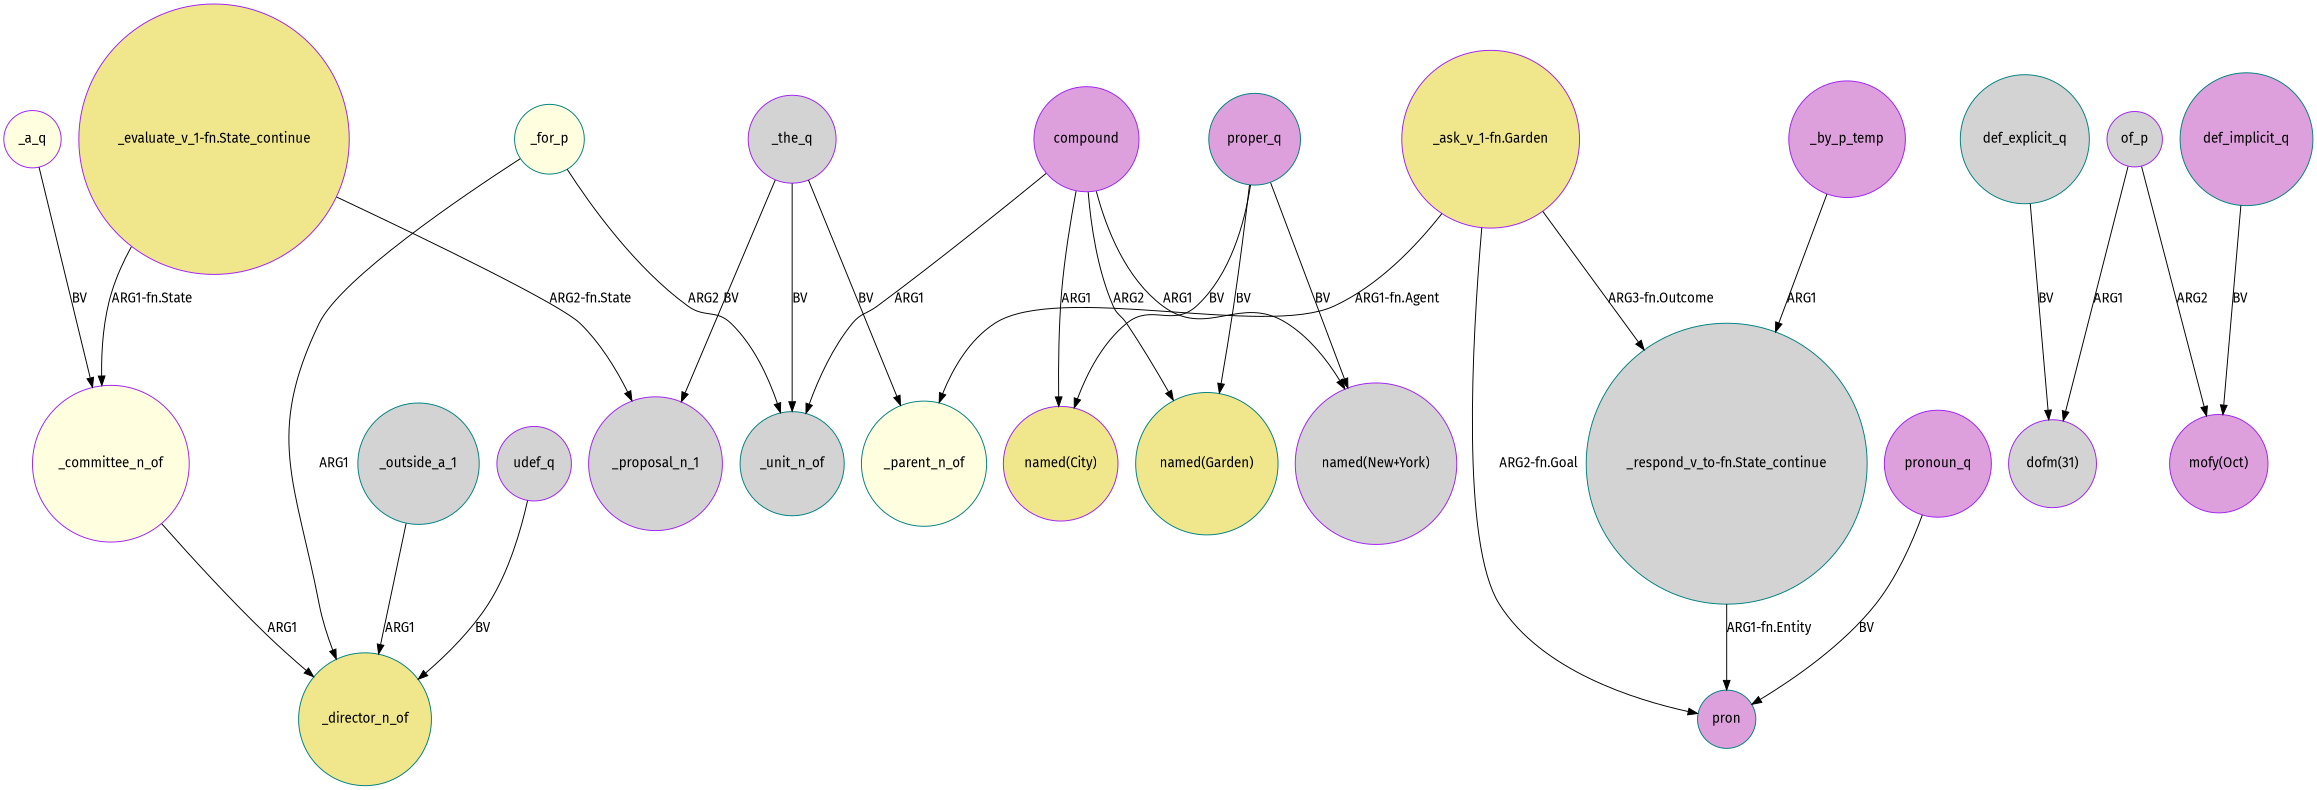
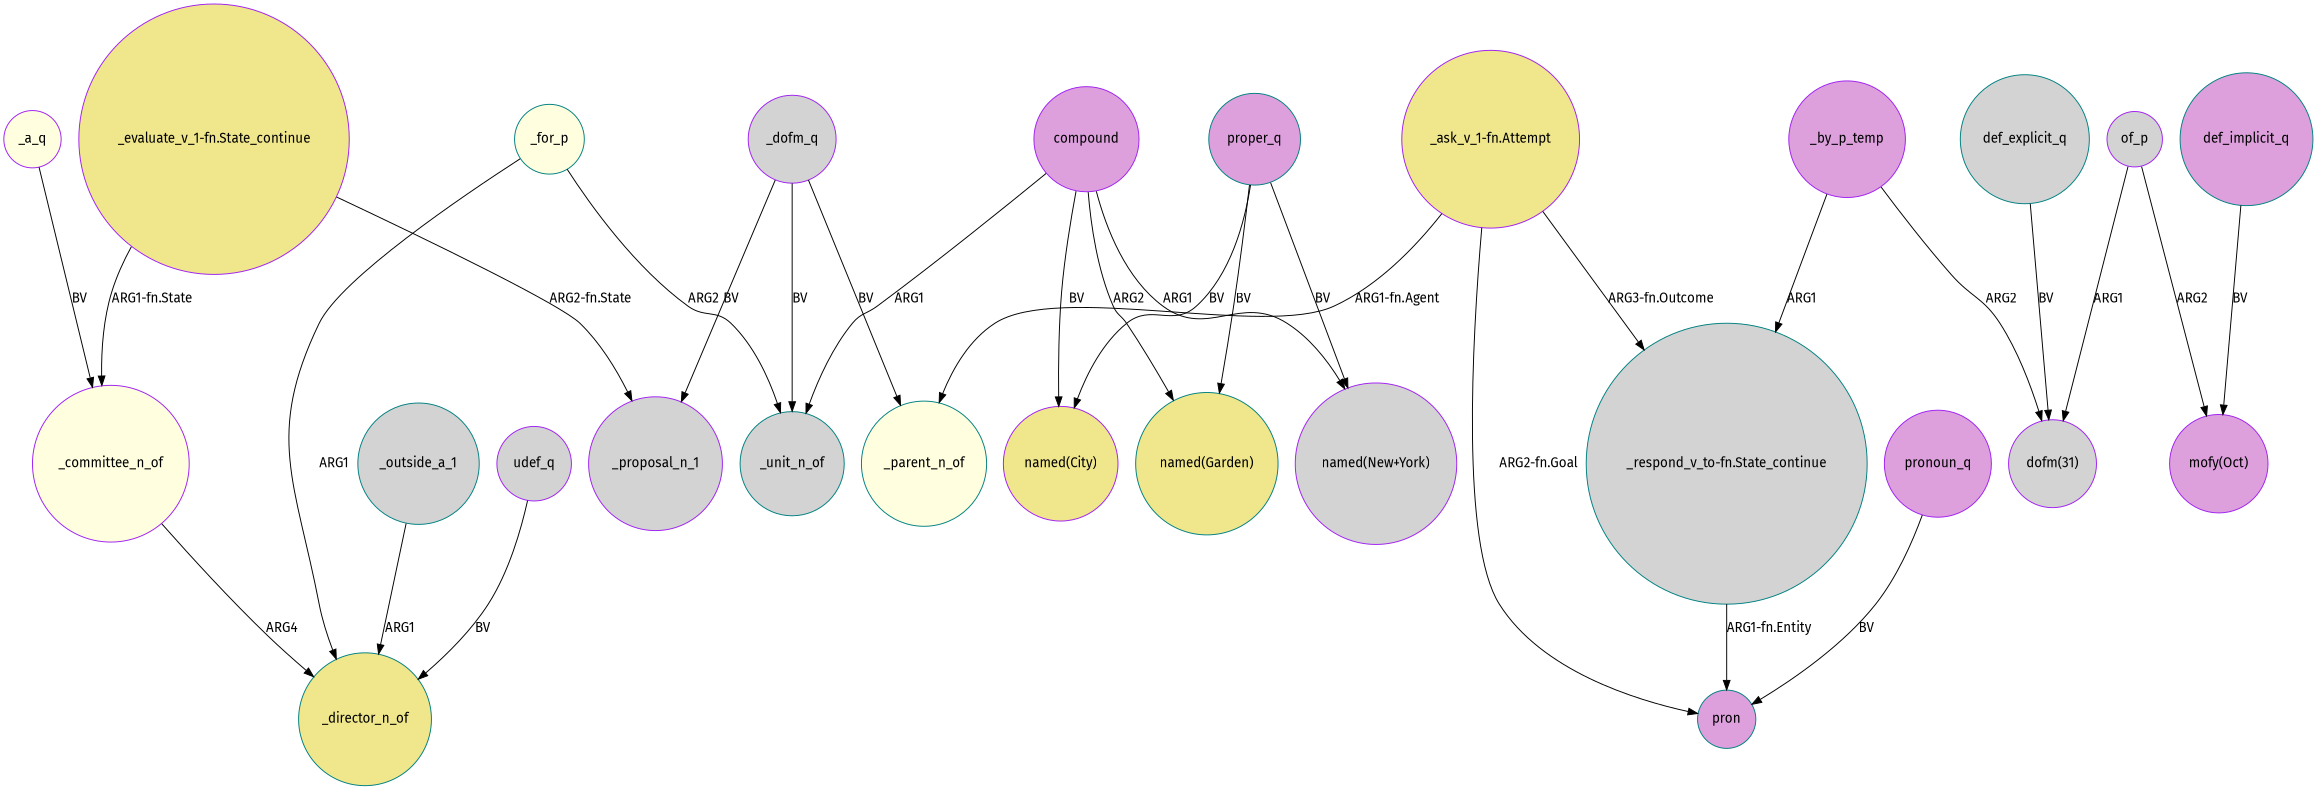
node "_the_q": label "_the_q" -> "_dofm_q"
node "_ask_v_1-fn.Garden": label "_ask_v_1-fn.Garden" -> "_ask_v_1-fn.Attempt"
edge "_by_p_temp" -> "dofm(31)": added, label "ARG2"
edge "compound" -> "named(City)": label "ARG1" -> "BV"
edge "_committee_n_of" -> "_director_n_of": label "ARG1" -> "ARG4"
